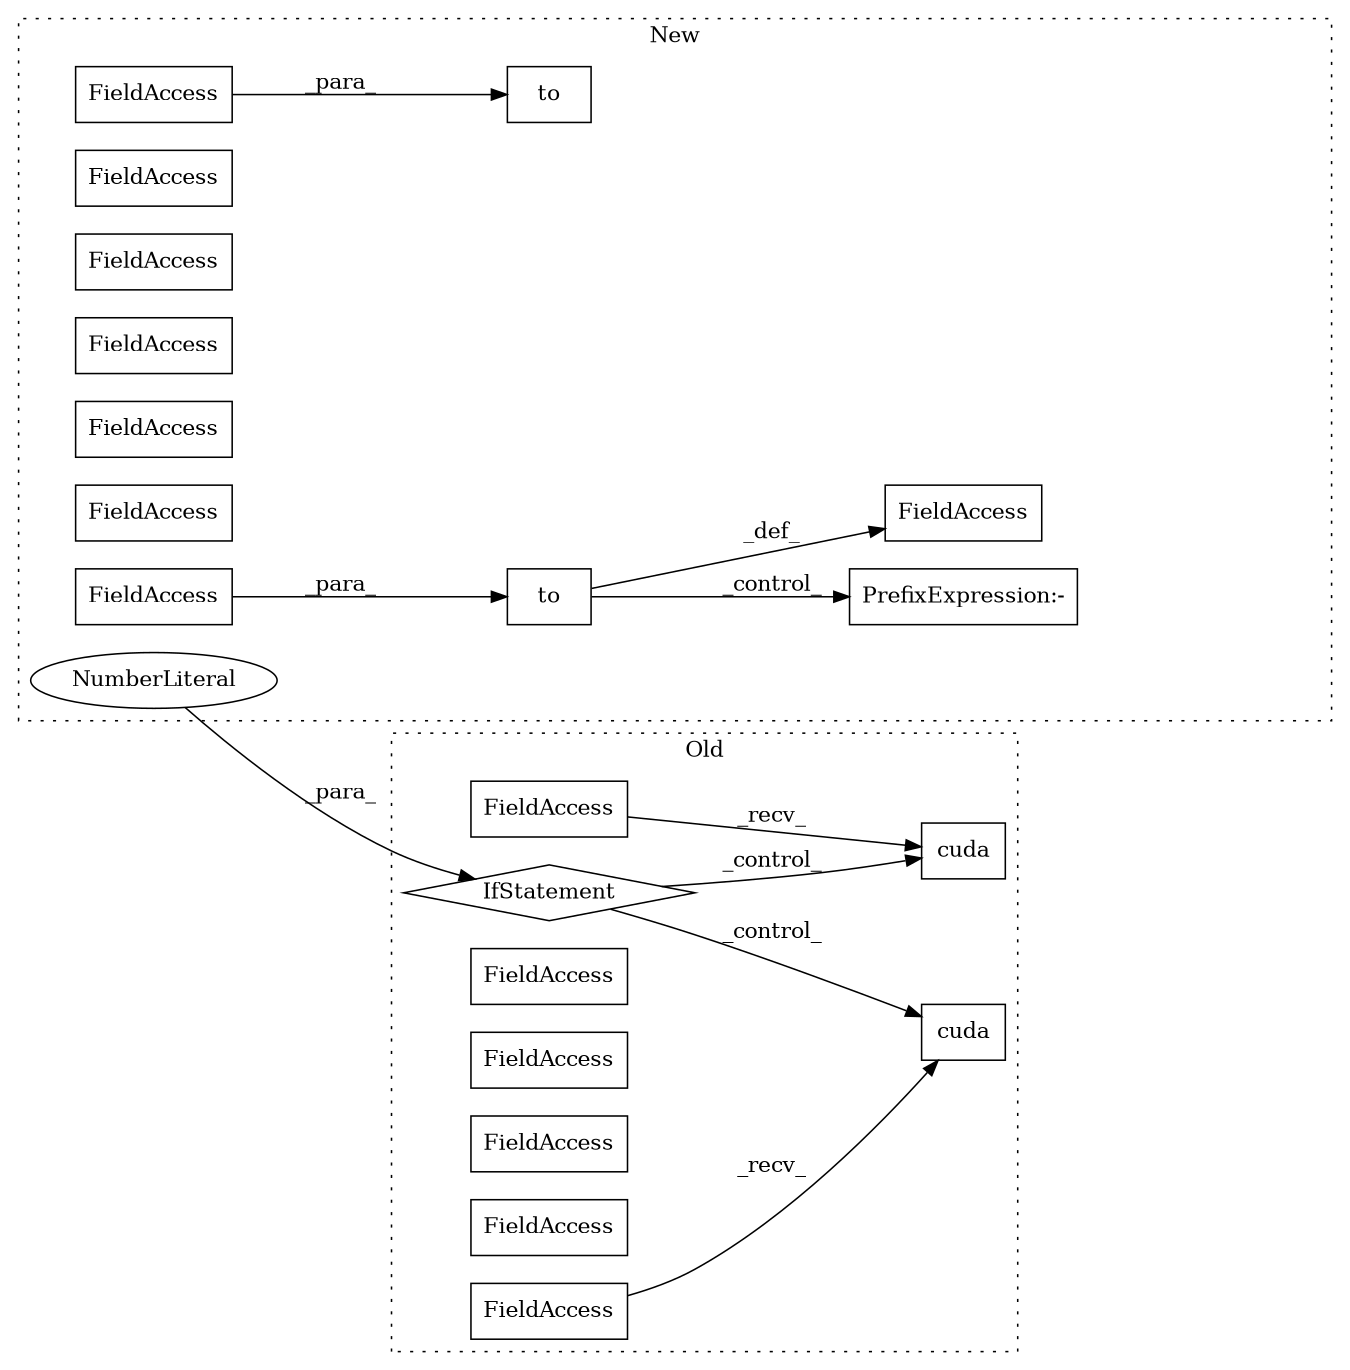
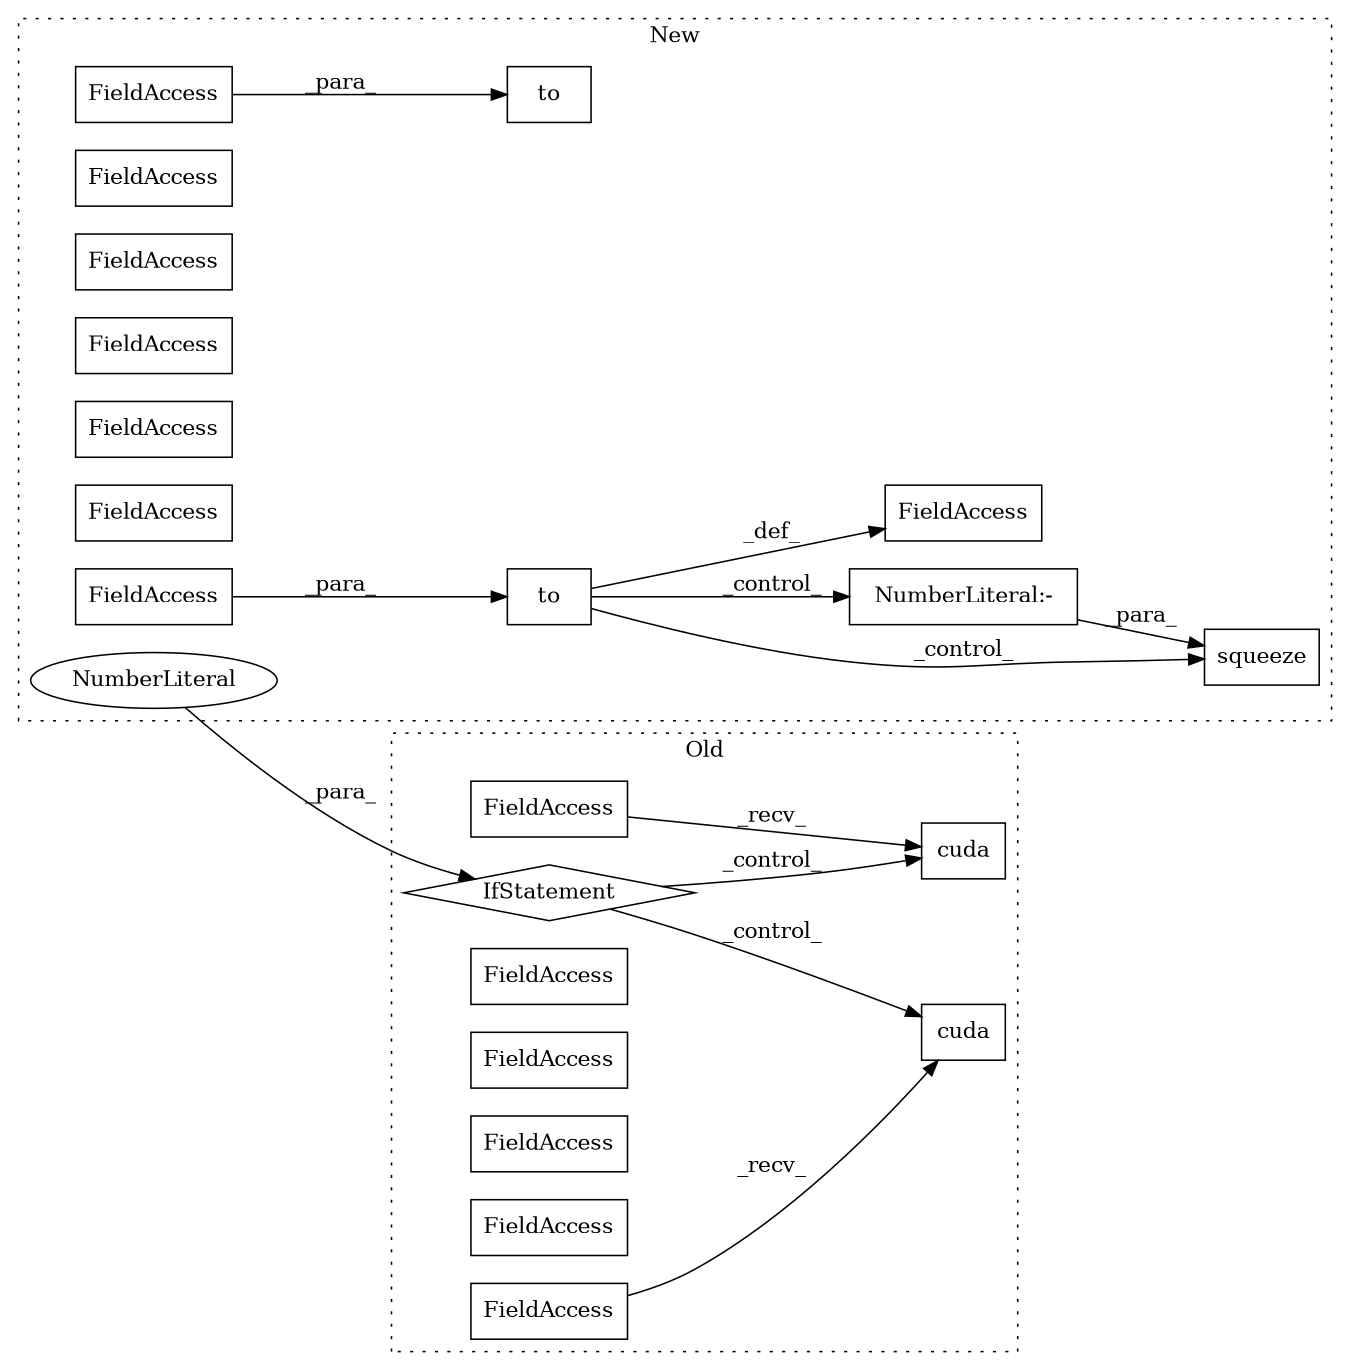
node "PrefixExpression:-": label "PrefixExpression:-" -> "NumberLiteral:-"
node "squeeze": added
